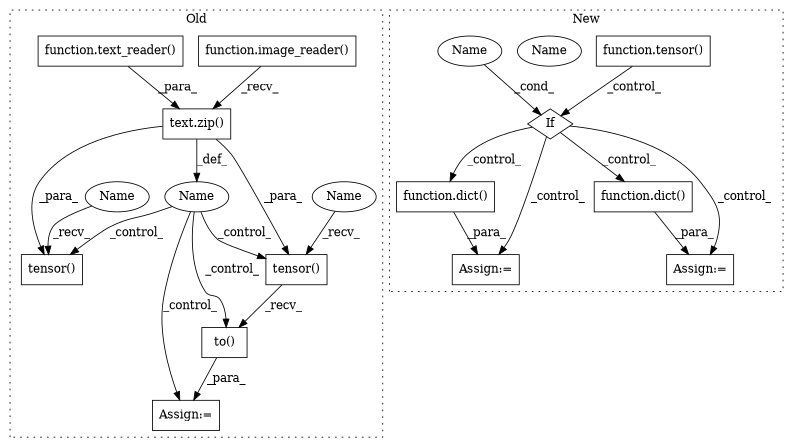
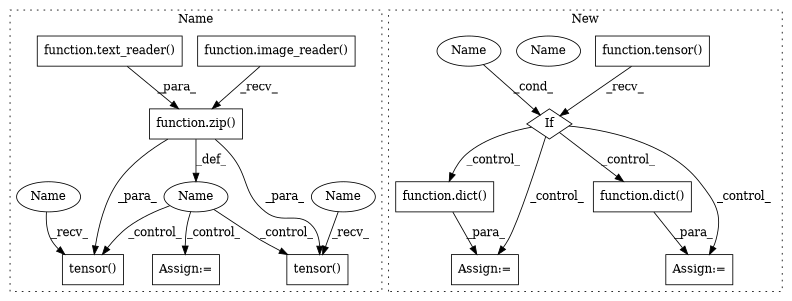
cluster "Old": label "Old" -> "Name"
edge "function.tensor()" -> "If": label "_control_" -> "_recv_"
node "text.zip()": label "text.zip()" -> "function.zip()"
node "to()": removed
